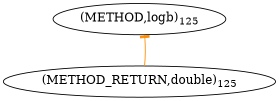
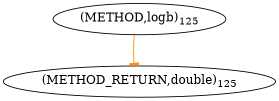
edge "(METHOD_RETURN,double)" -> "(METHOD,logb)": reversed
